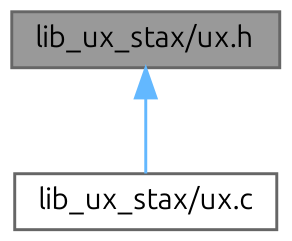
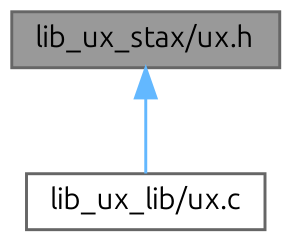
node "lib_ux_stax/ux.c": label "lib_ux_stax/ux.c" -> "lib_ux_lib/ux.c"
